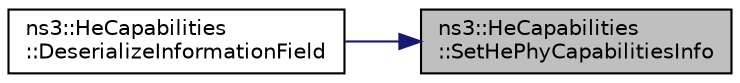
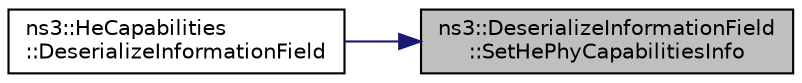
node "ns3::HeCapabilities ::SetHePhyCapabilitiesInfo": label "ns3::HeCapabilities ::SetHePhyCapabilitiesInfo" -> "ns3::DeserializeInformationField ::SetHePhyCapabilitiesInfo"
